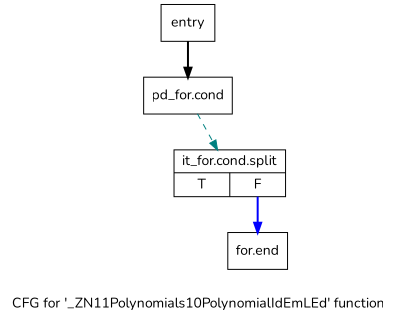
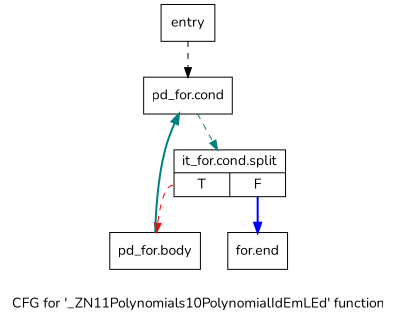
edge "entry" -> "pd_for.cond": style bold -> dashed
node "pd_for.body": added
